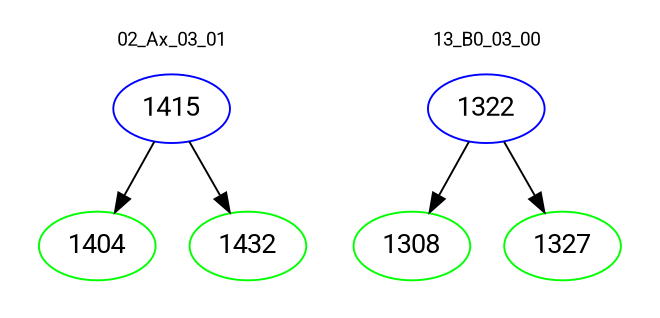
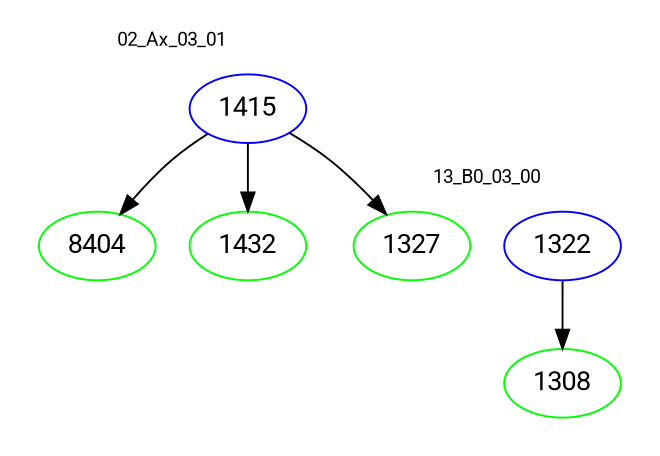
edge "1322" -> "1327": now "1415" -> "1327"
node "1404": label "1404" -> "8404"
